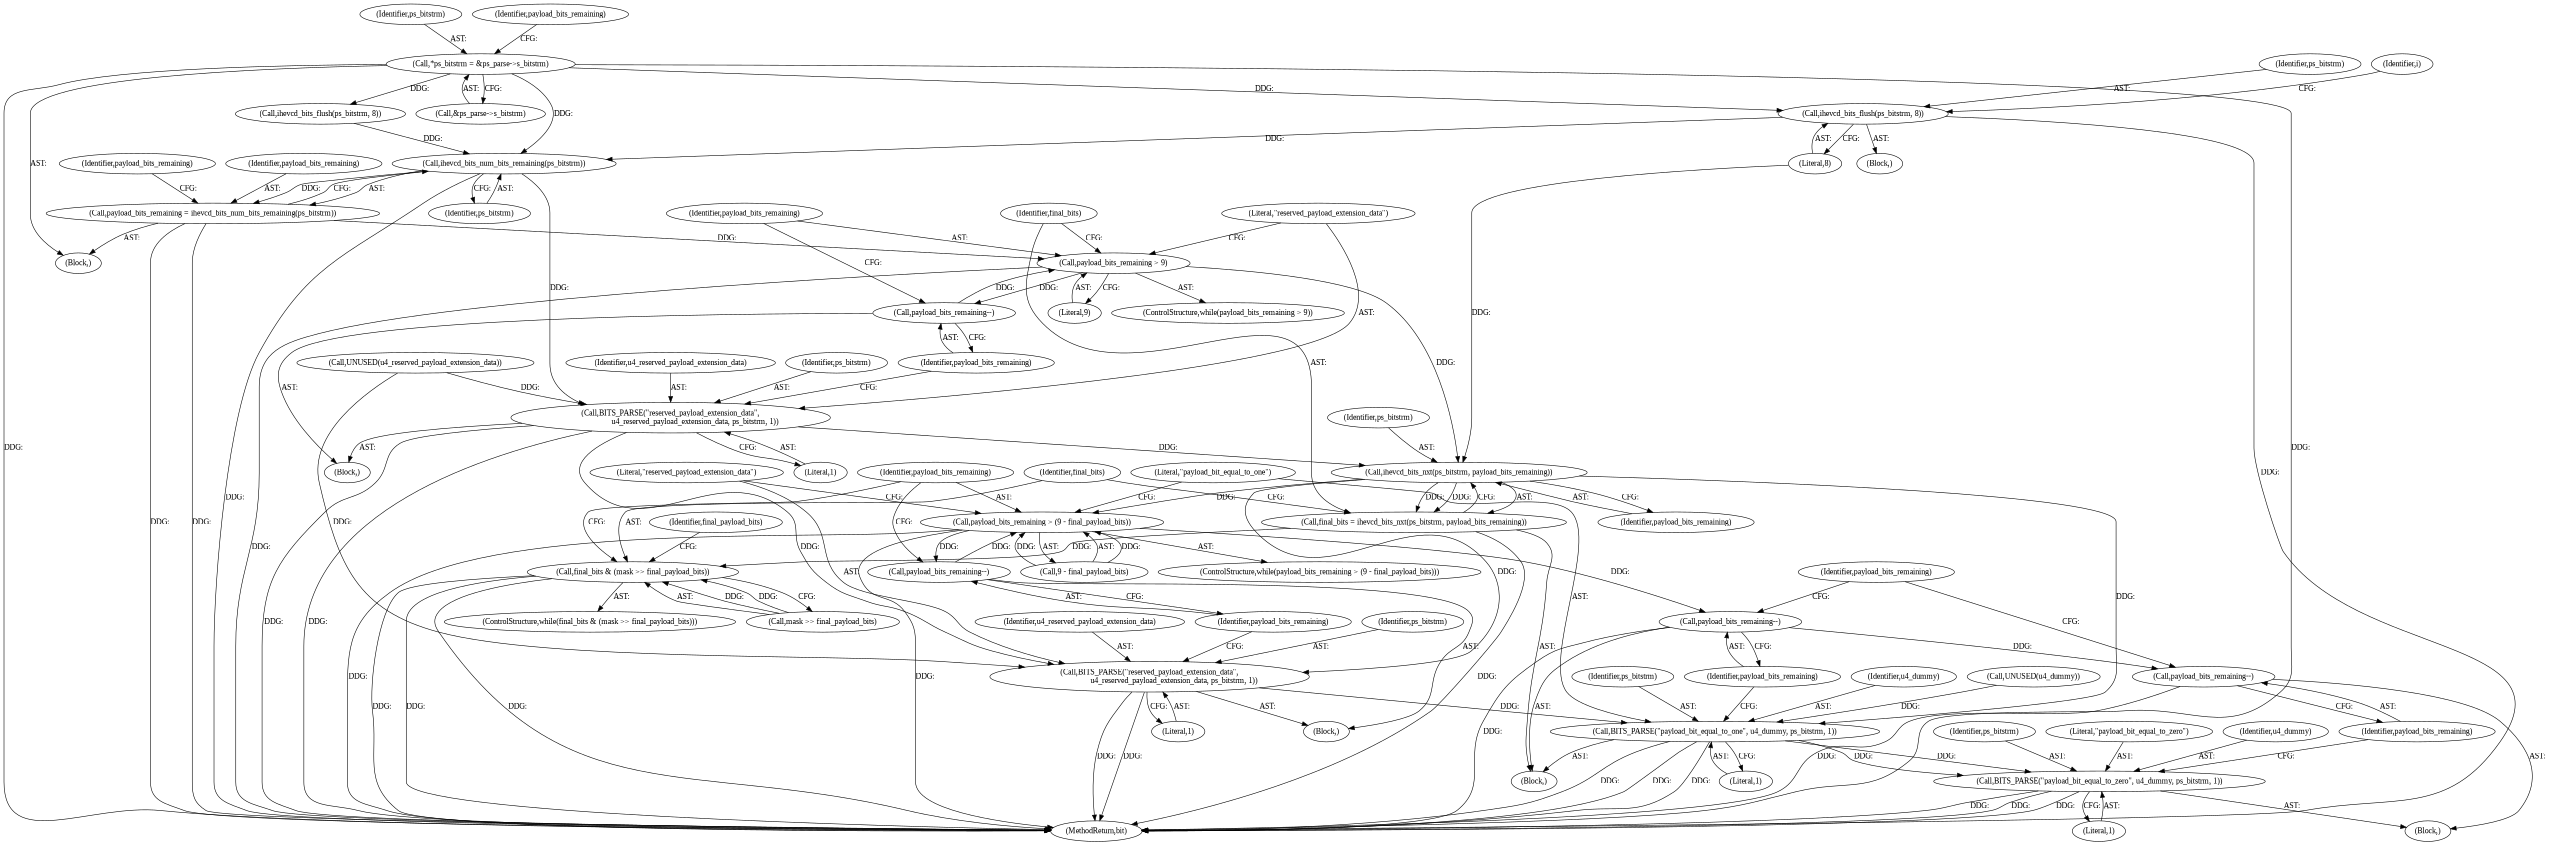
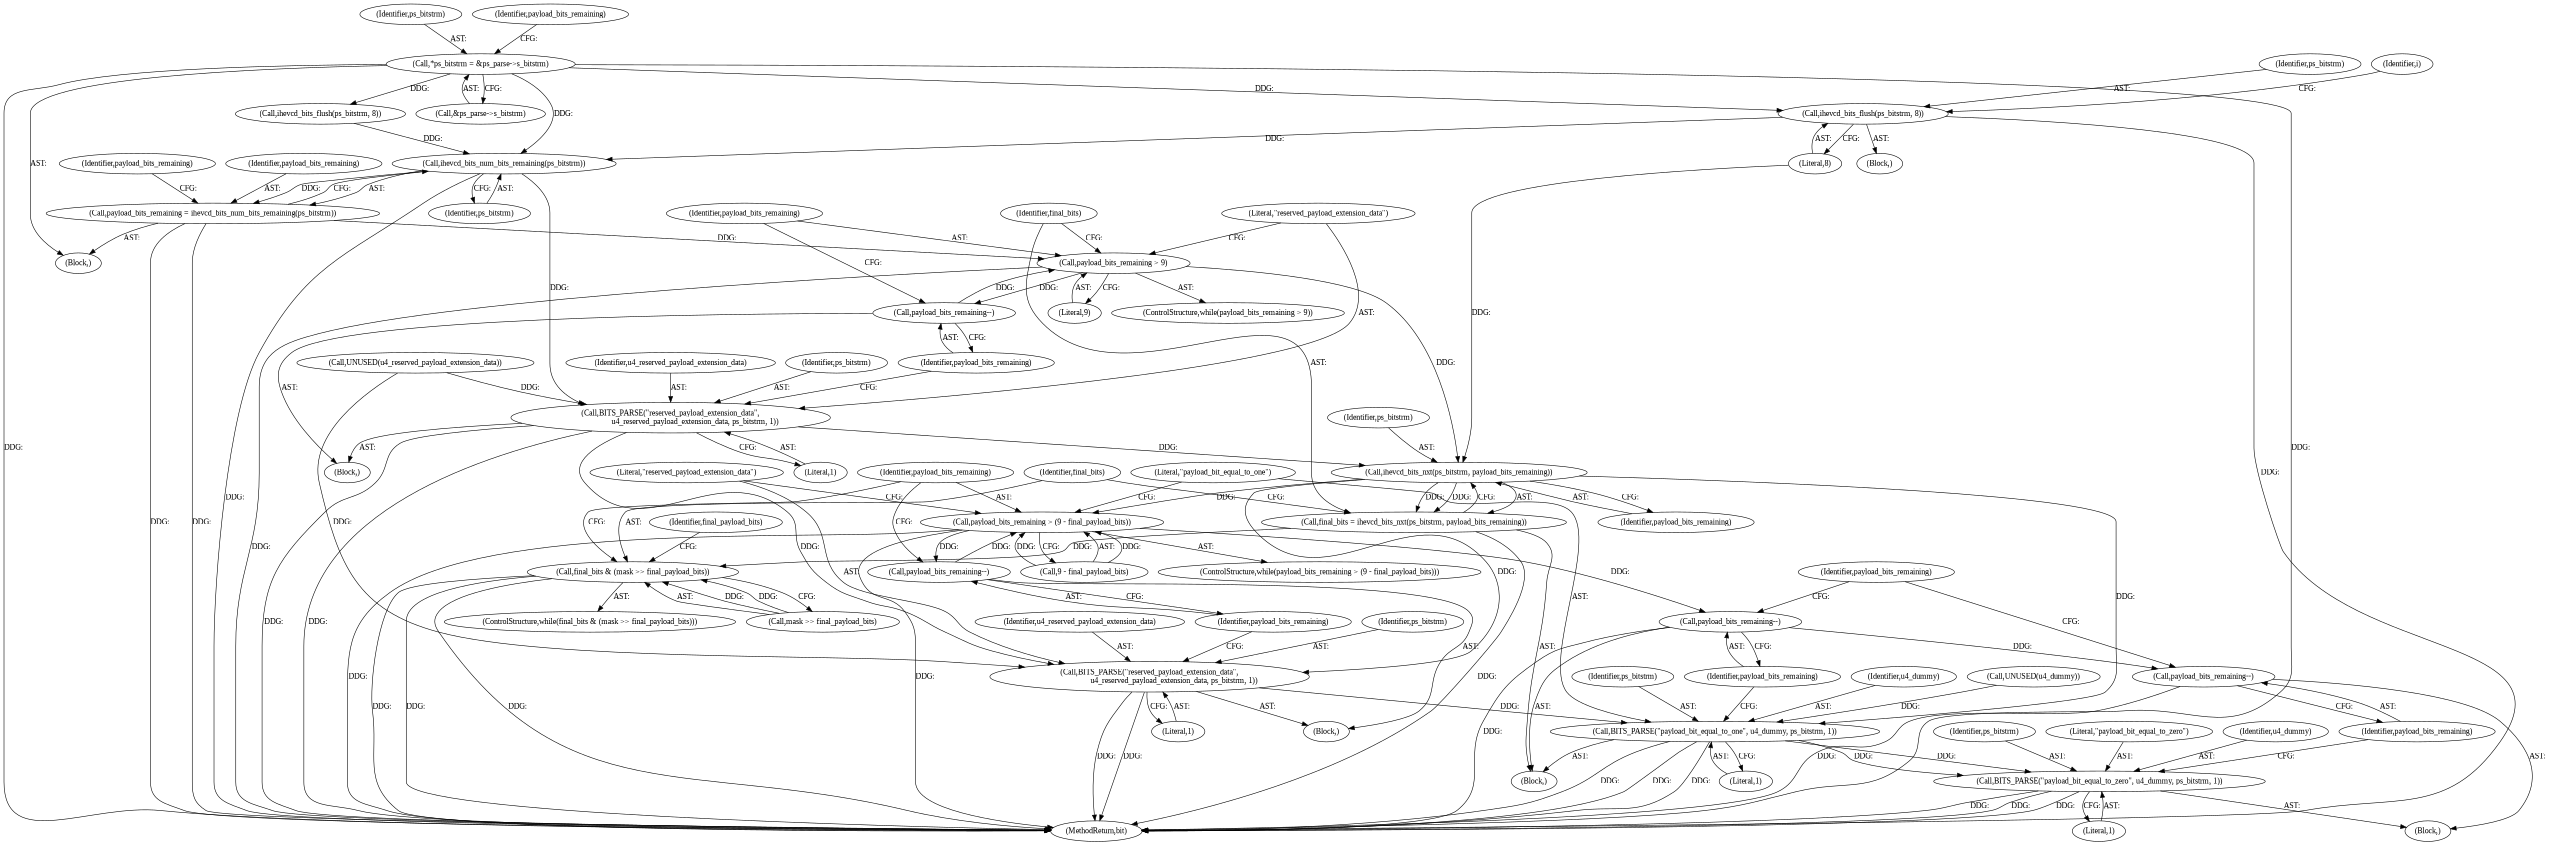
edge "(Call,payload_bits_remaining > (9 - final_payload_bits))" -> "(Call,9 - final_payload_bits)": label "AST: " -> "CFG: "
